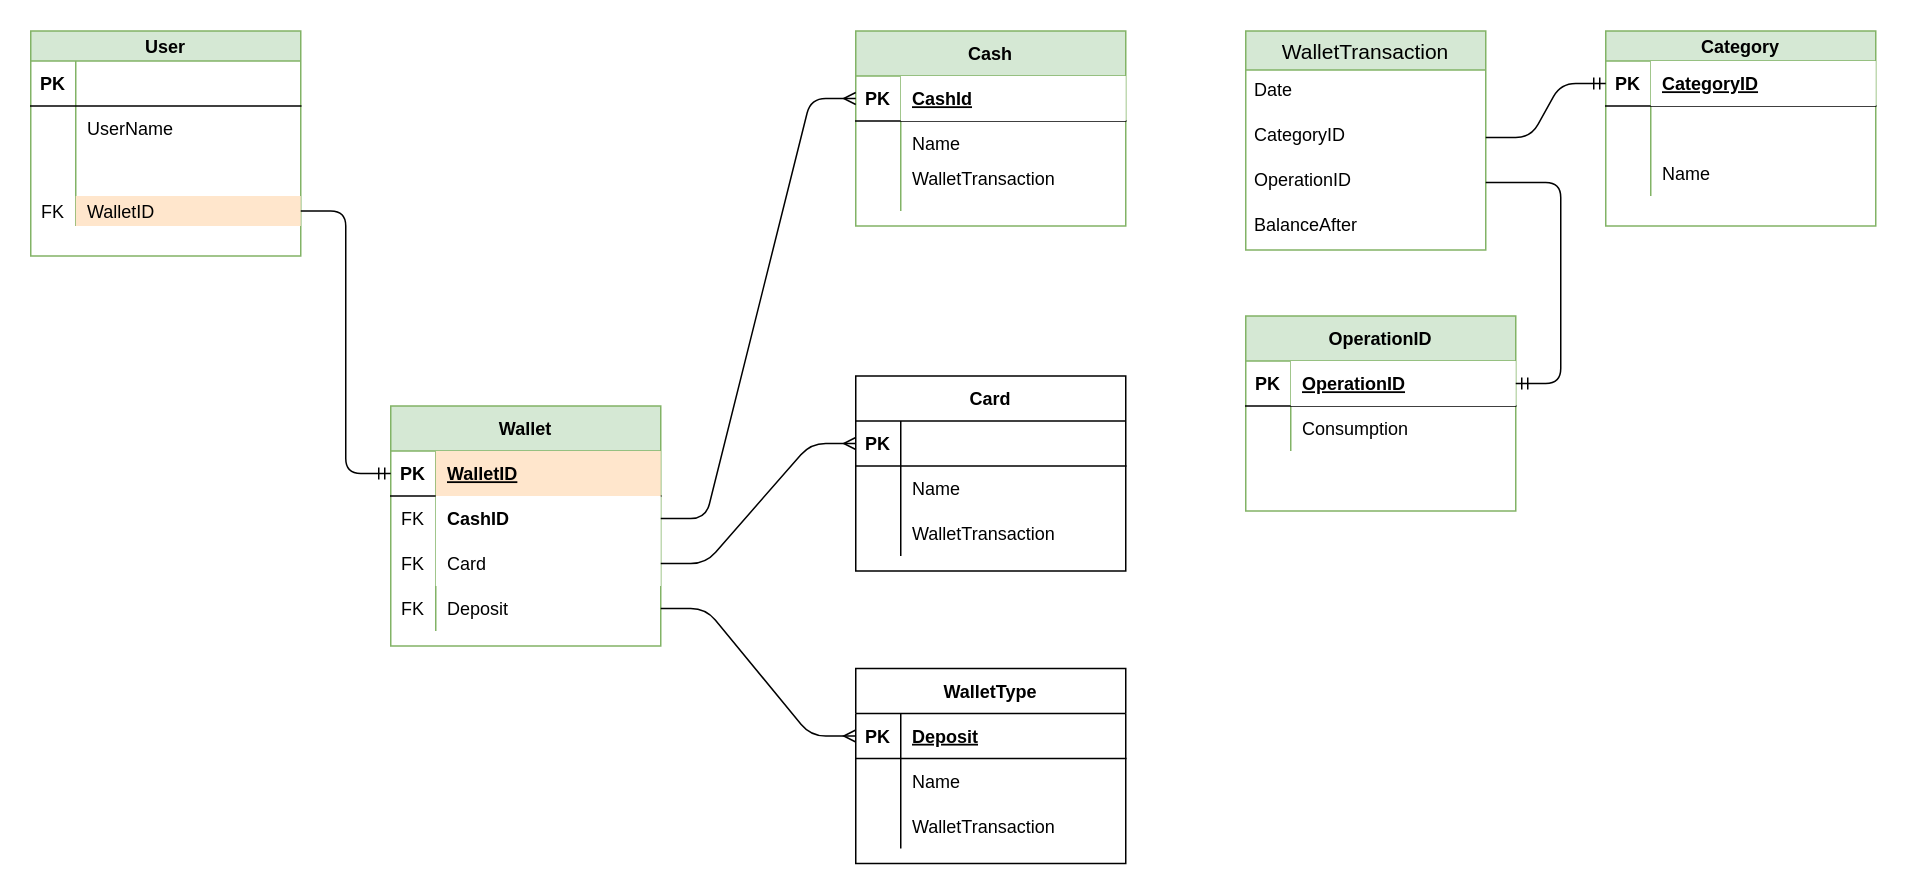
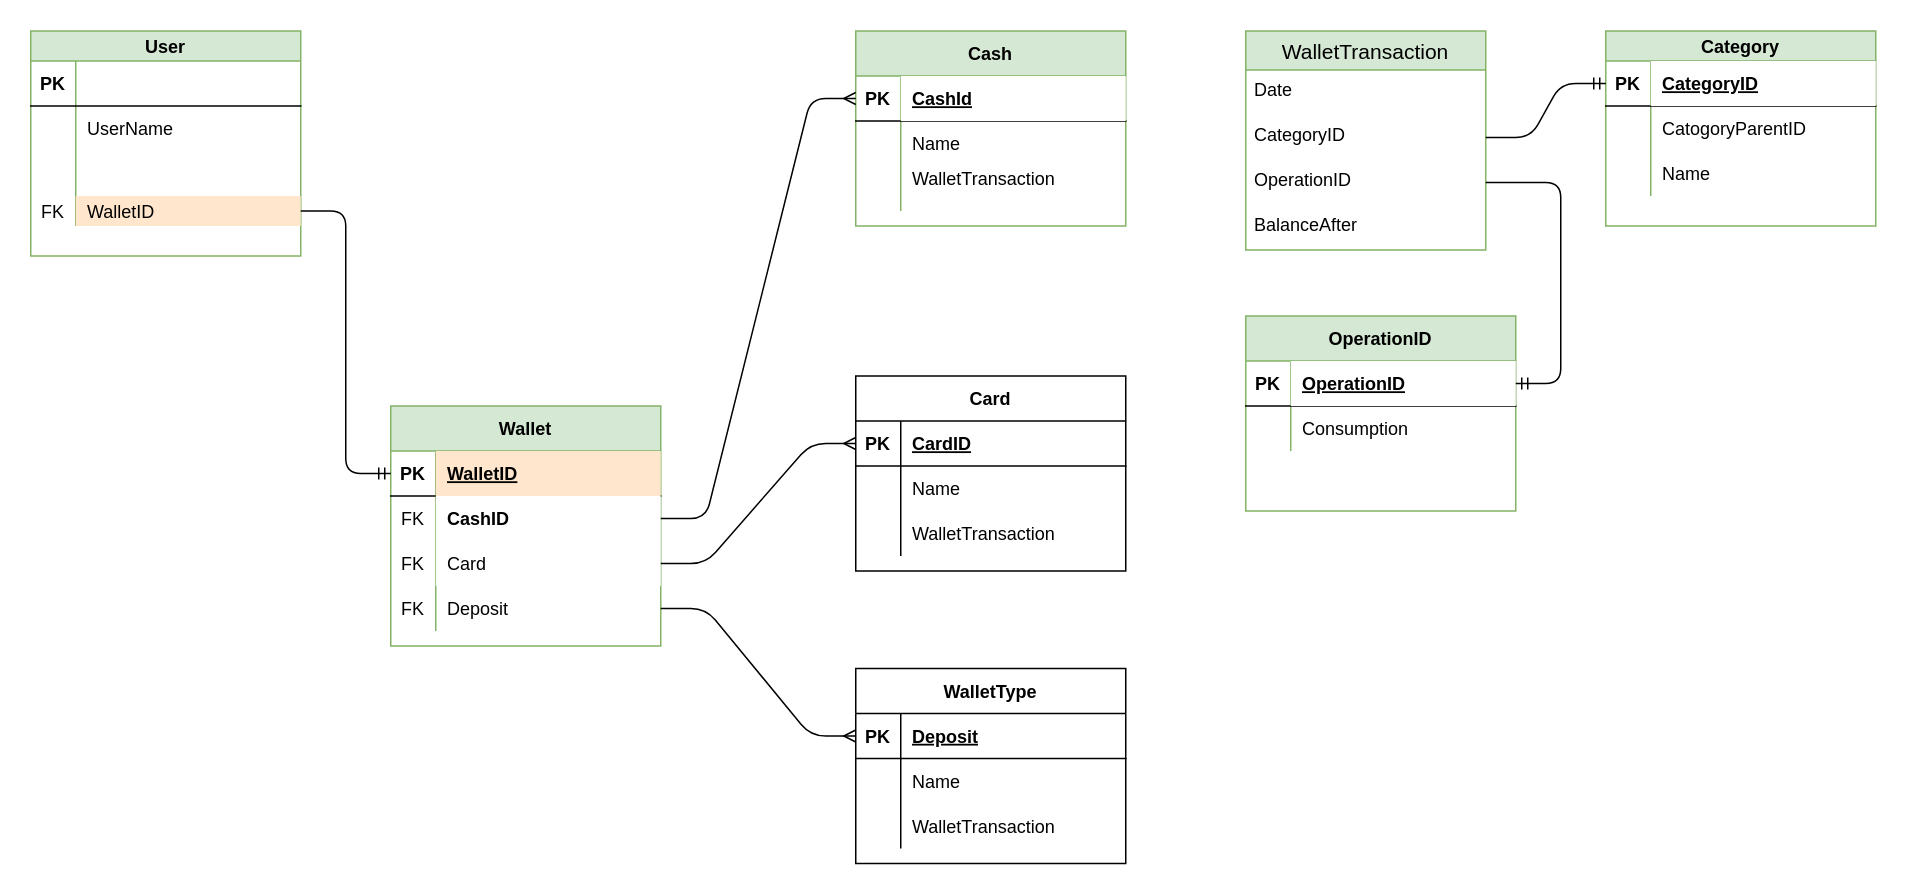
node "CatogoryParentID": added
node "CardID": added
